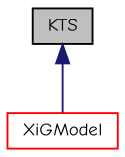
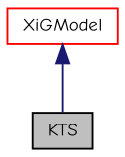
edge "XiGModel" -> "KTS": reversed
